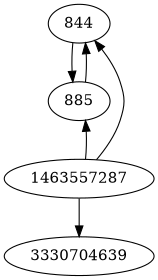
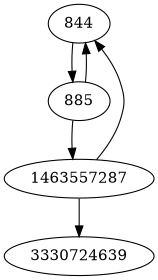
edge "1463557287" -> "885": reversed
node "3330704639": label "3330704639" -> "3330724639"
